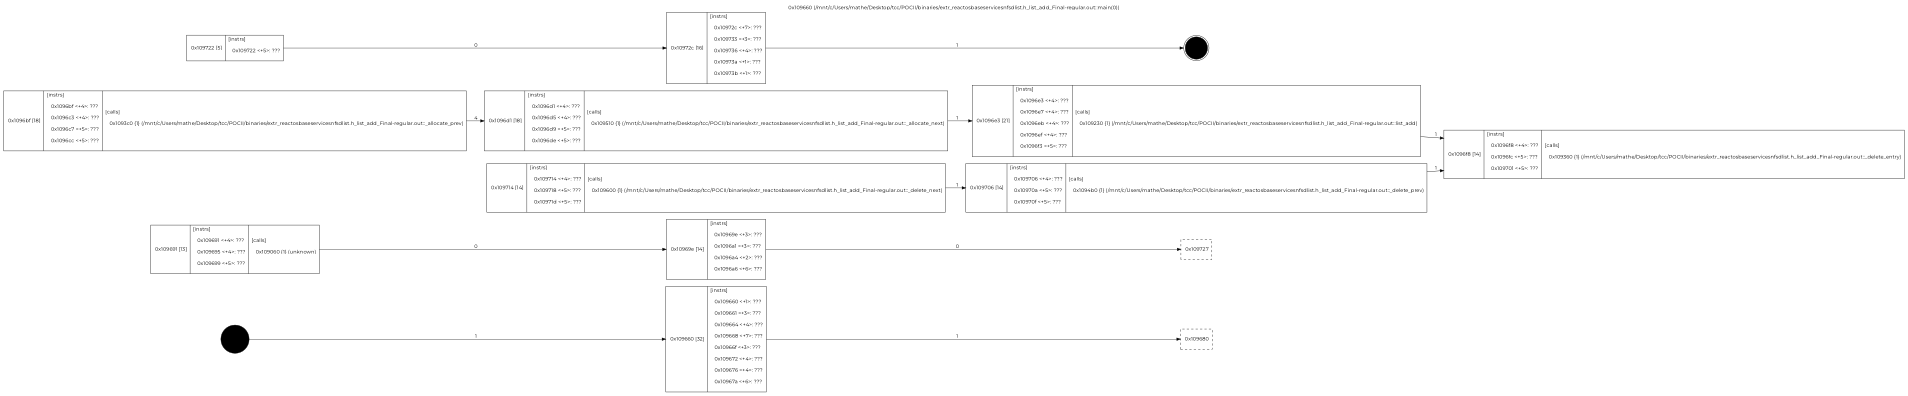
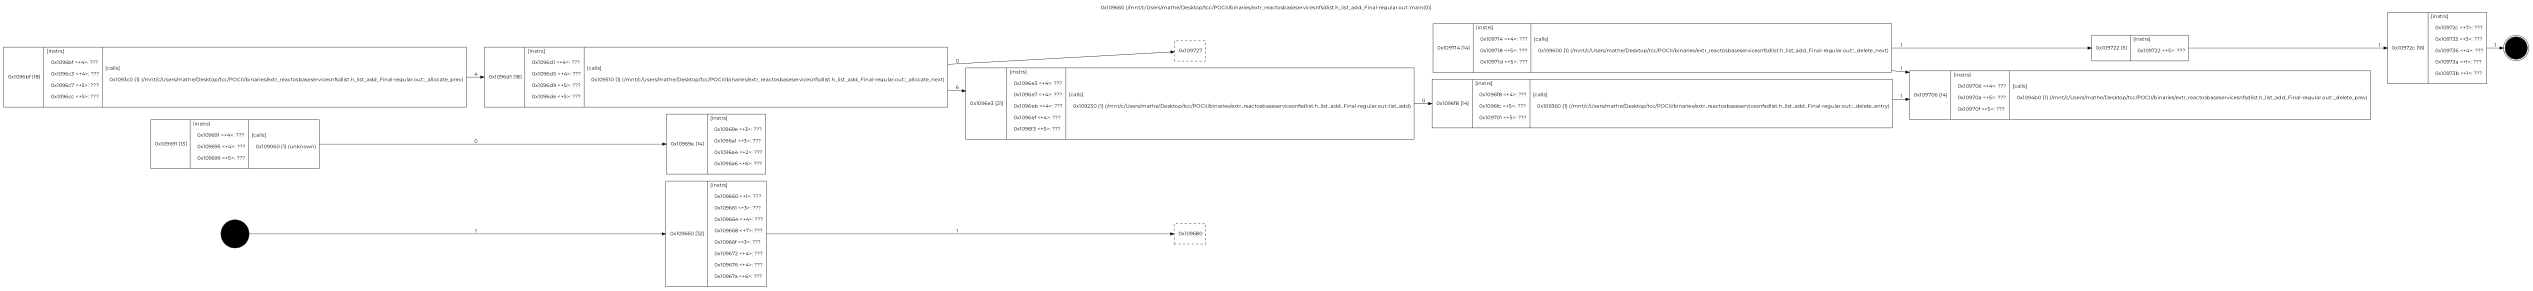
edge "0x109722 [5]" -> "0x10972c [16]": label " 0" -> " 1"
edge "0x109714 [14]" -> "0x109722 [5]": added, label "1"
edge "0x1096d1 [18]" -> "0x1096e3 [21]": label " 1" -> " 6"
edge "0x1096e3 [21]" -> "0x1096f8 [14]": label " 1" -> " 0"
edge "0x109706 [14]" -> "0x1096f8 [14]": reversed
edge "0x10969e [14]" -> "0x109727": now "0x1096d1 [18]" -> "0x109727"
